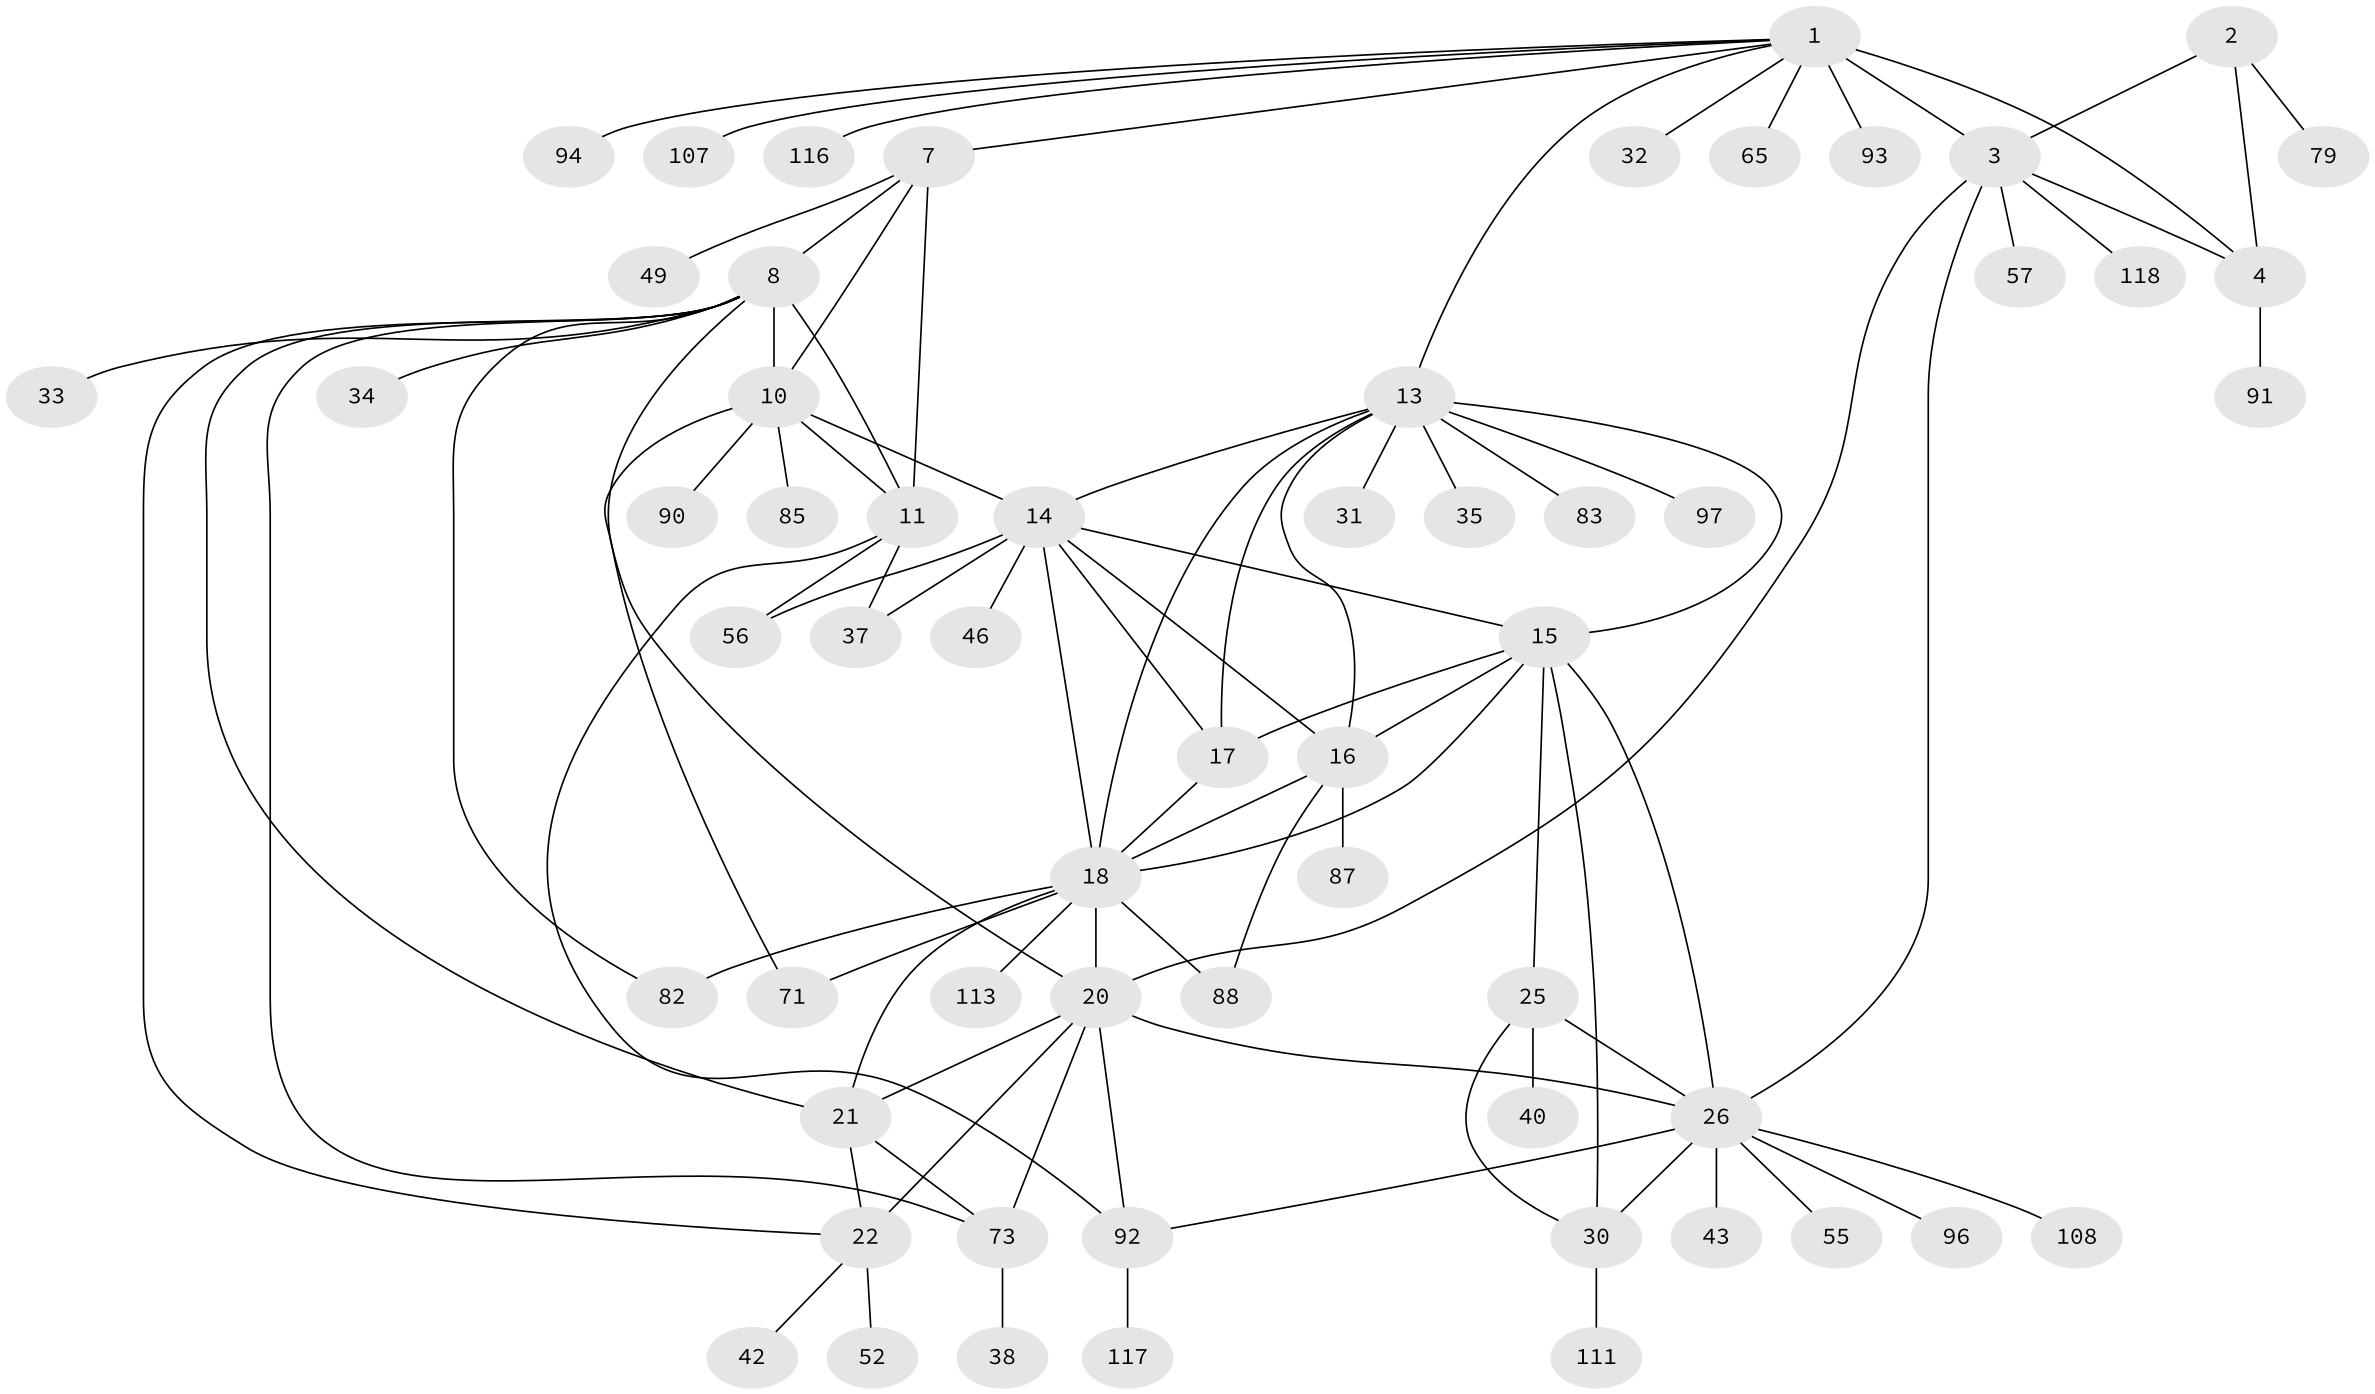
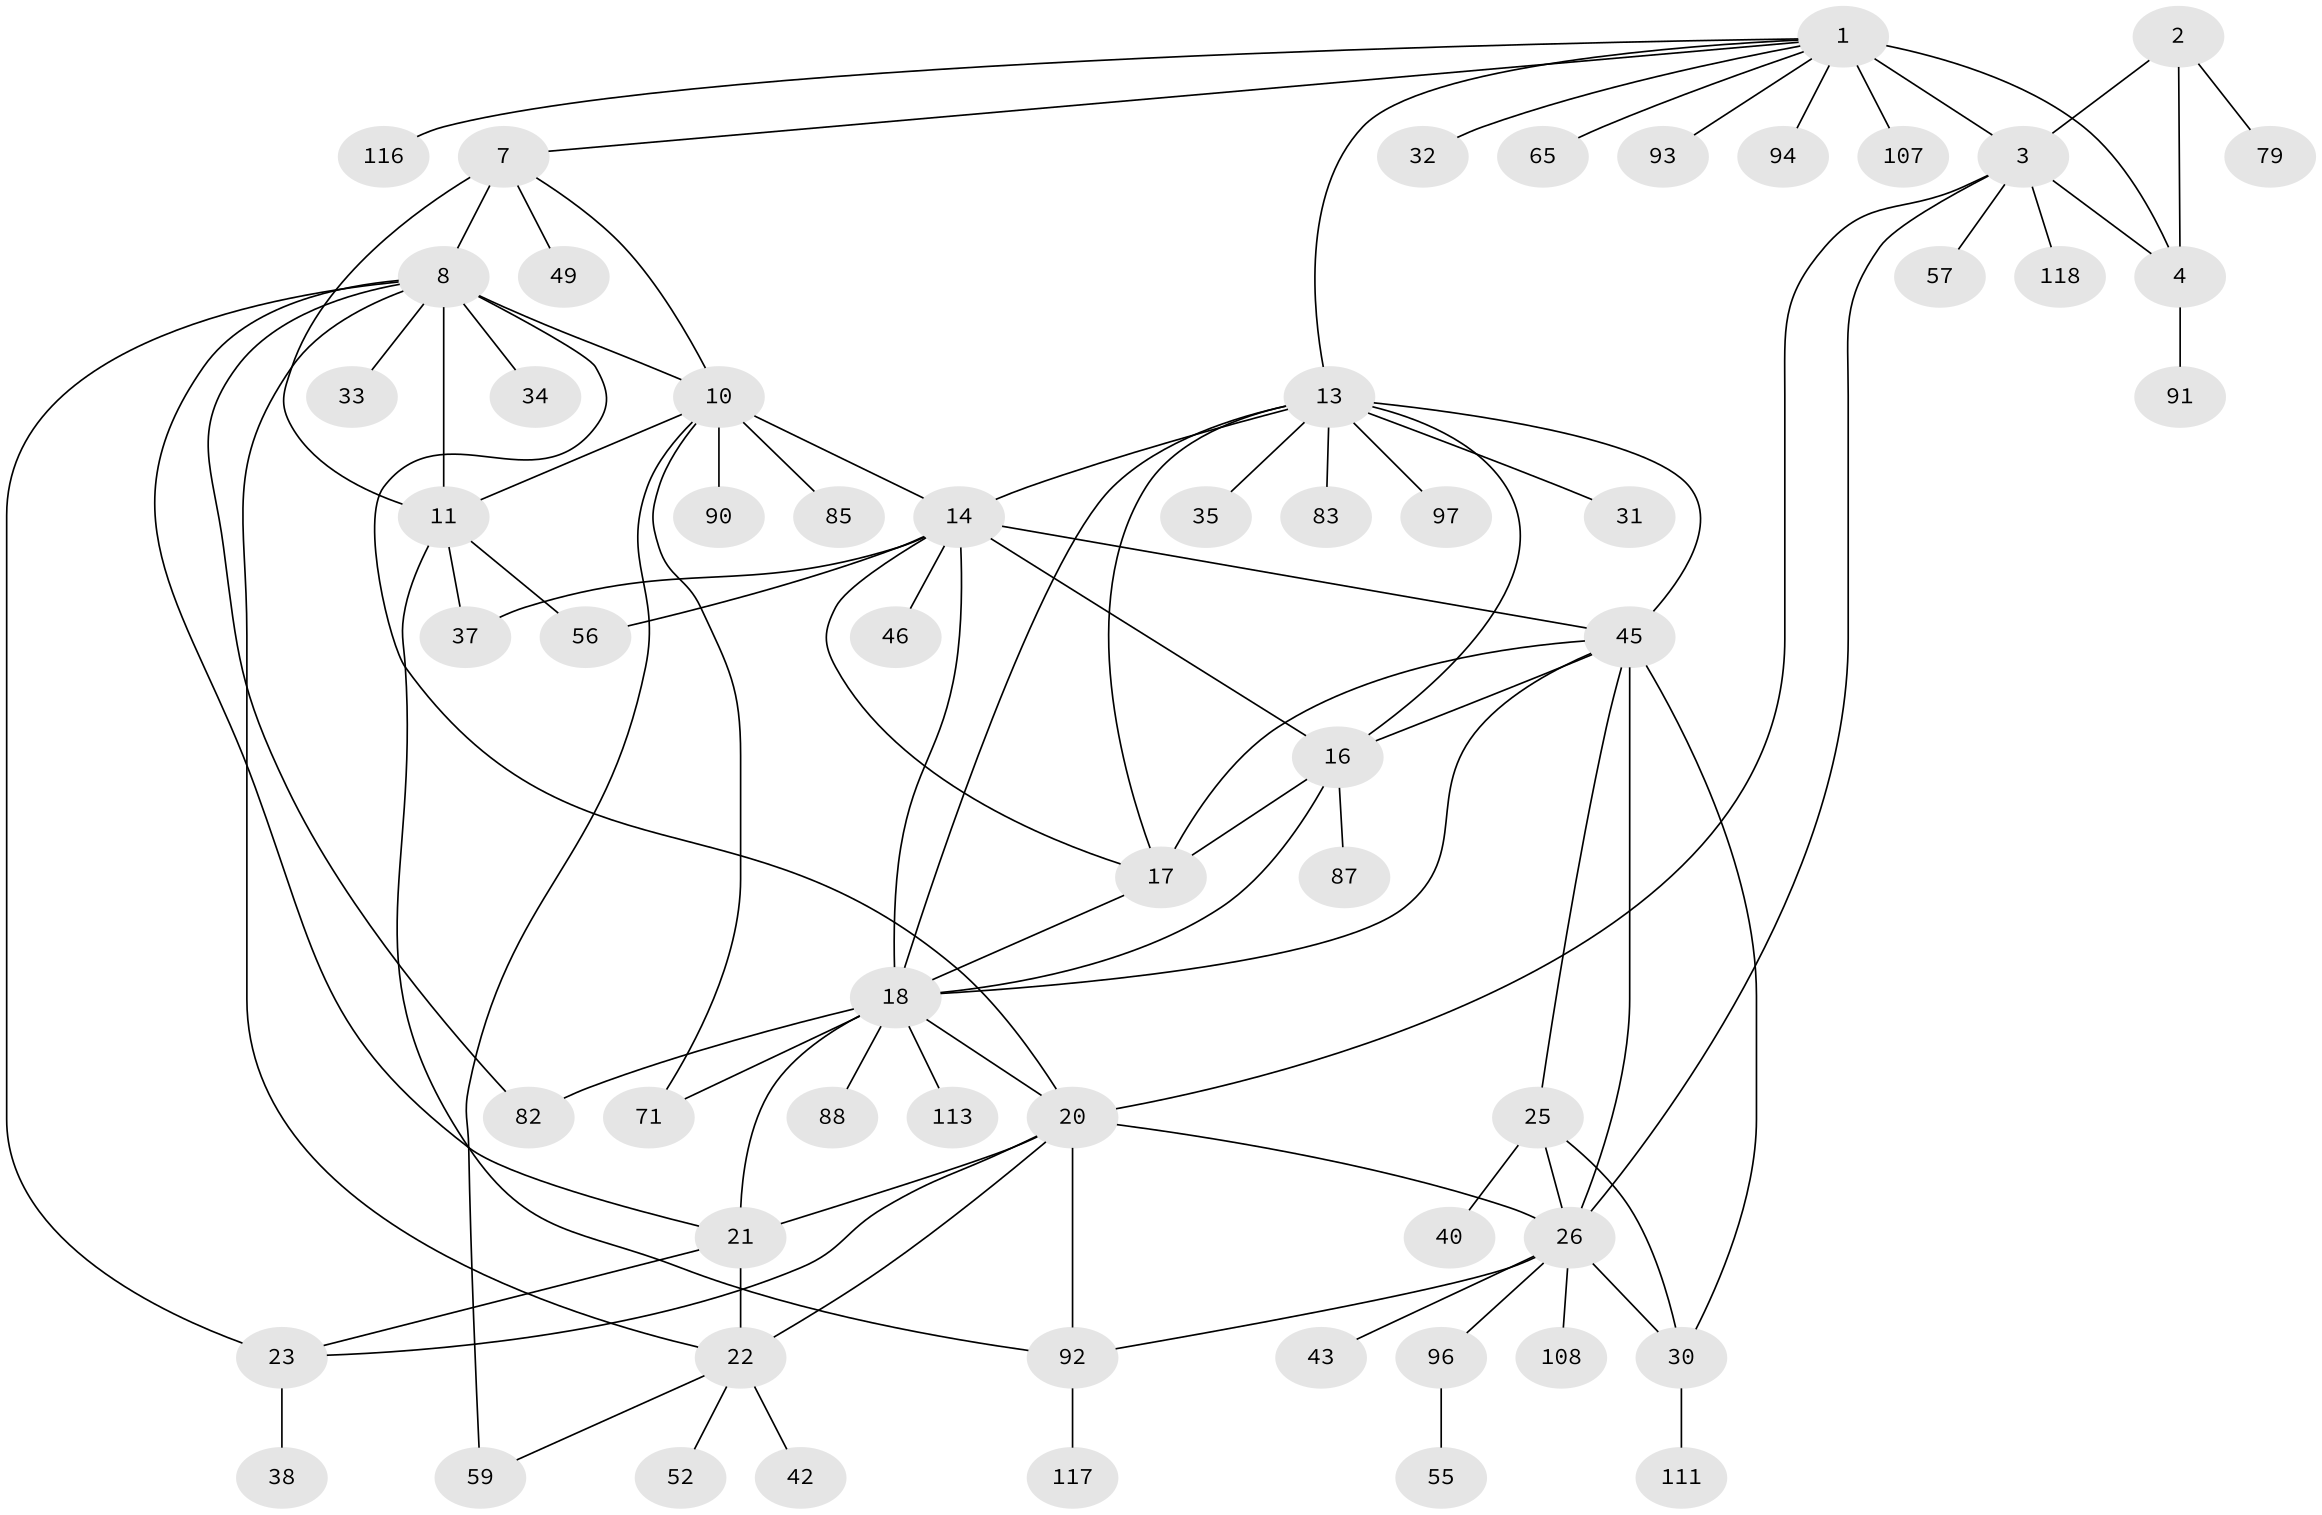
node "15": label "15" -> "45"
edge "16" -- "88": now "16" -- "17"
edge "26" -- "55": now "96" -- "55"
node "73": label "73" -> "23"
node "59": added
